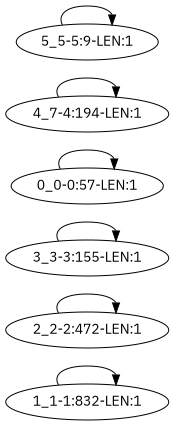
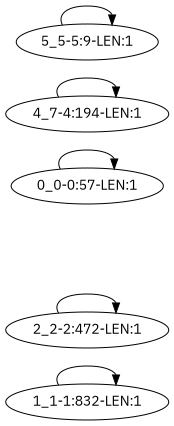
node "3_3-3:155-LEN:1": removed
